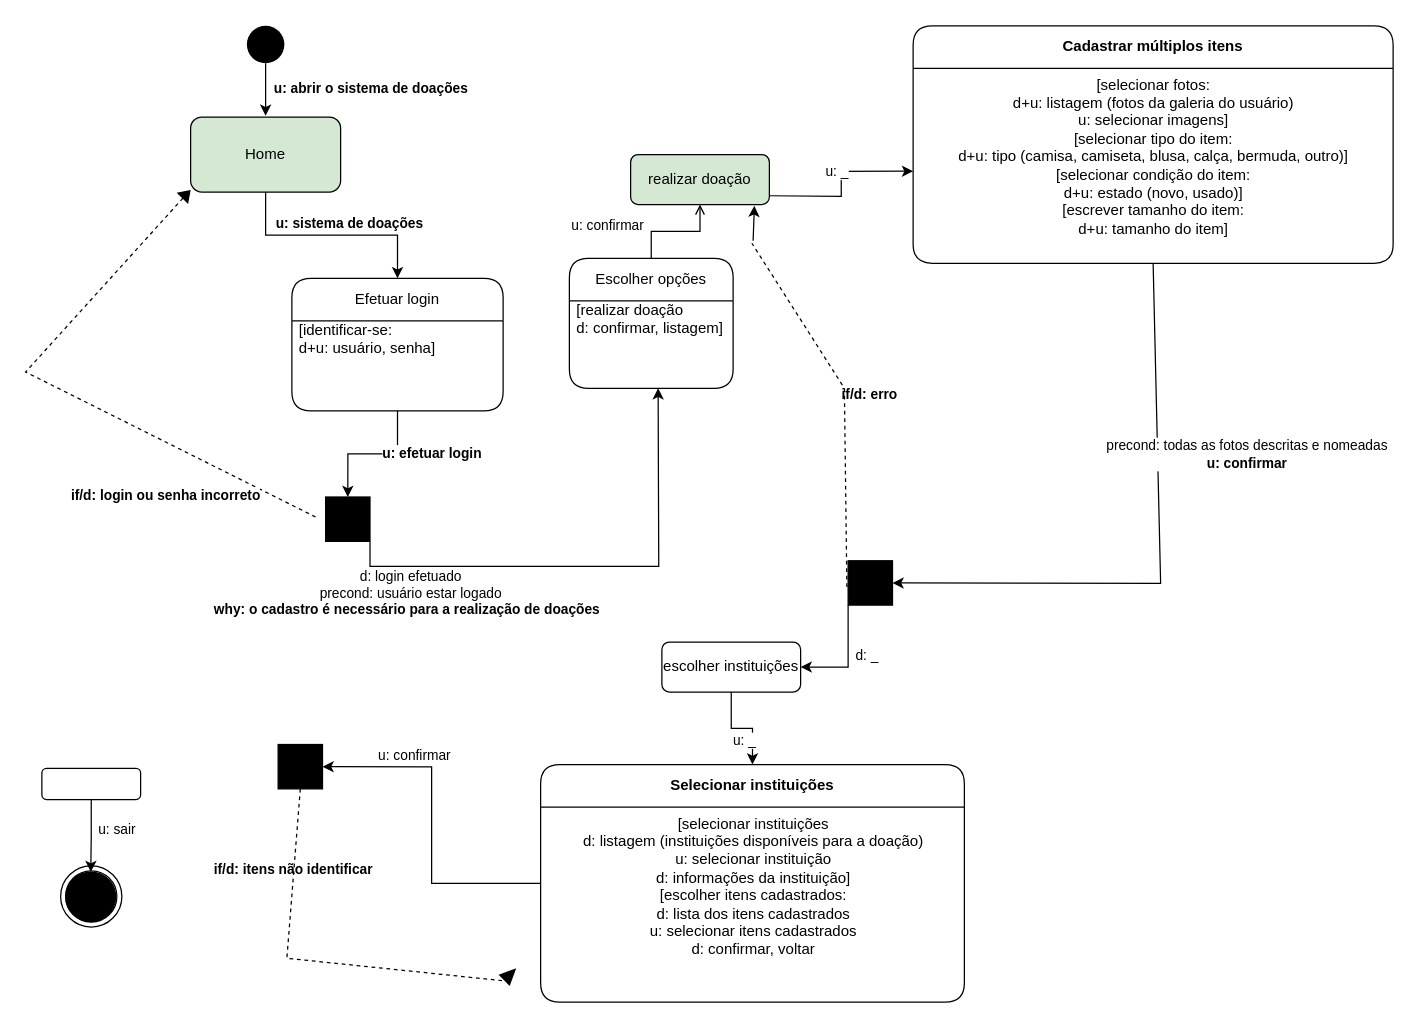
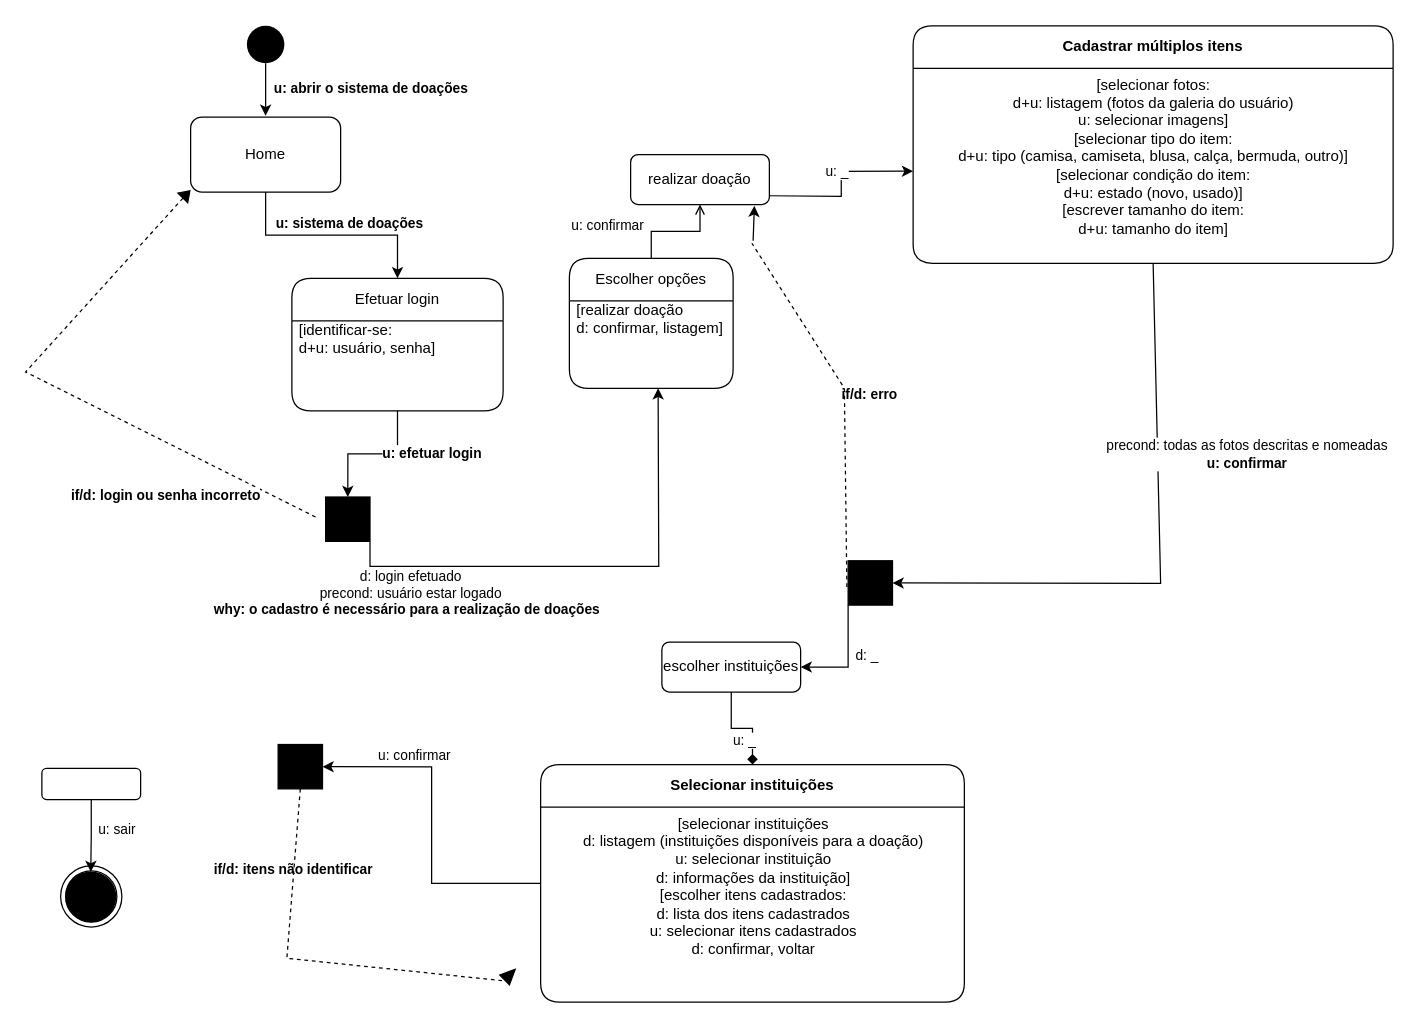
node "Home": fillcolor #d5e8d4 -> #ffffff
node "realizar doação": fillcolor #d5e8d4 -> #ffffff
edge "escolher instituições" -> "Selecionar instituições": arrowhead classic -> diamond
